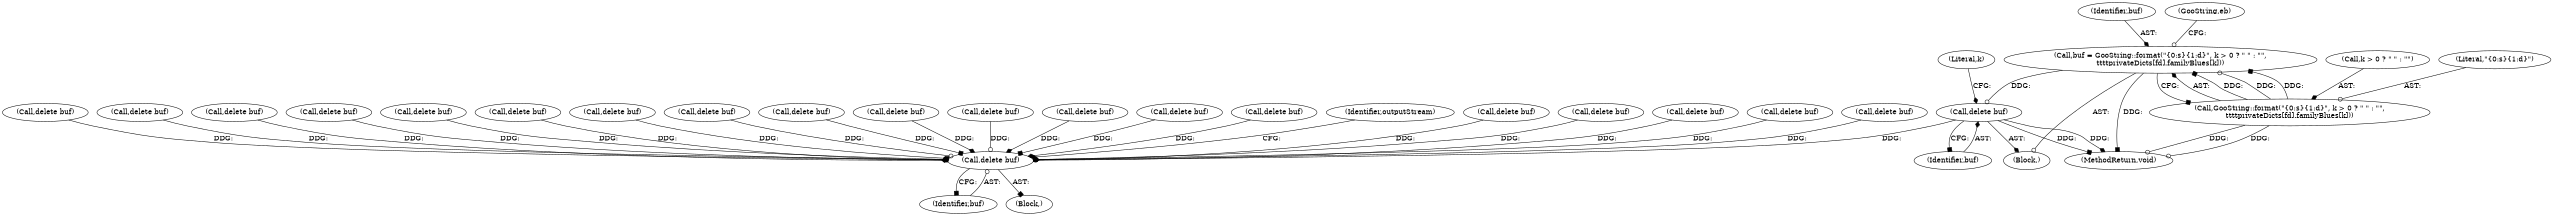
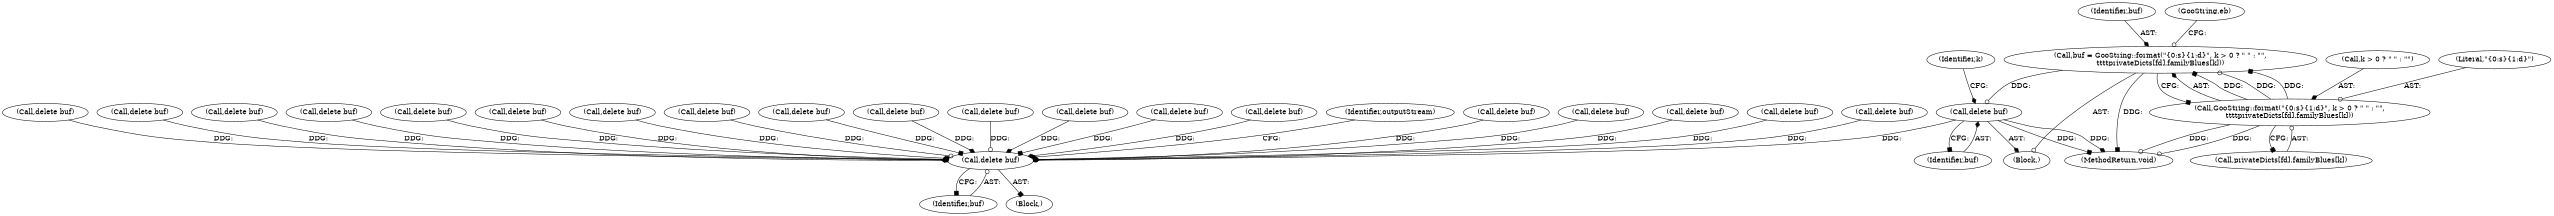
node "(Literal,k)": label "(Literal,k)" -> "(Identifier,k)"
node "(Call,privateDicts[fd].familyBlues[k])": added
